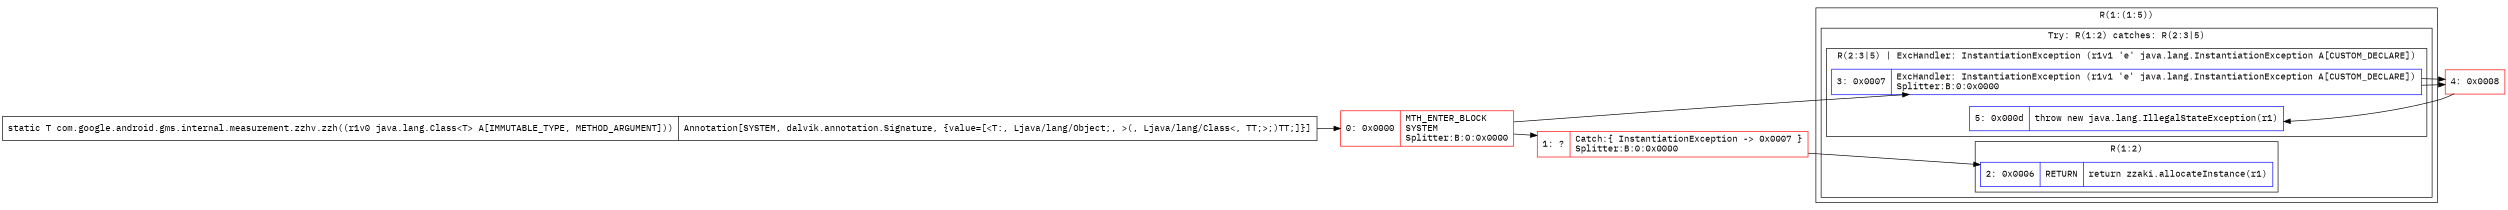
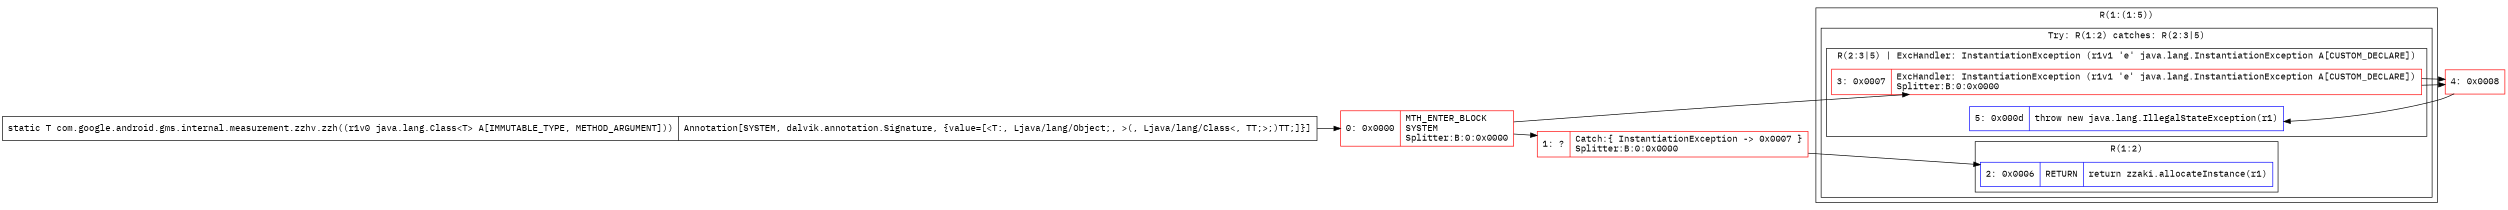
node "3: 0x0007": color blue -> red
